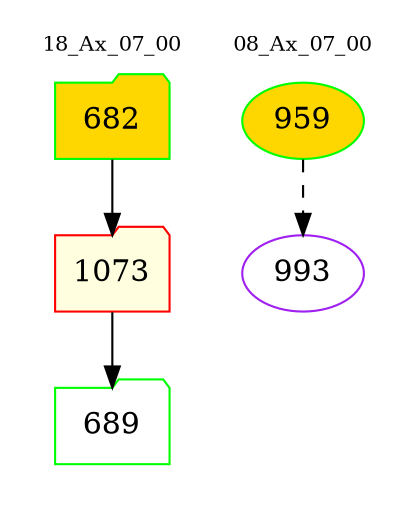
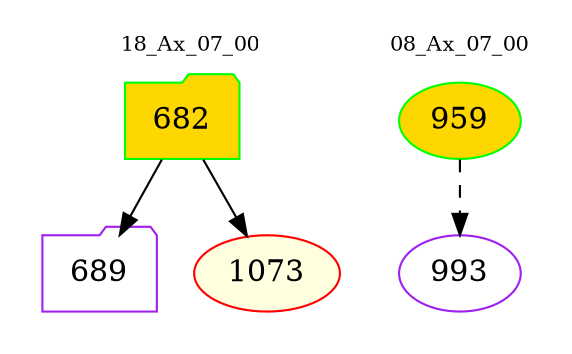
node "1073": shape folder -> ellipse
edge "1073" -> "689": now "682" -> "689"
node "689": color green -> purple
